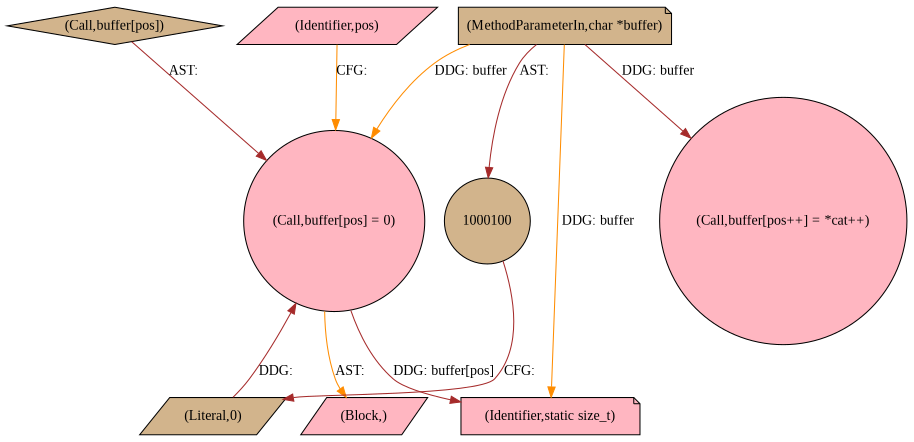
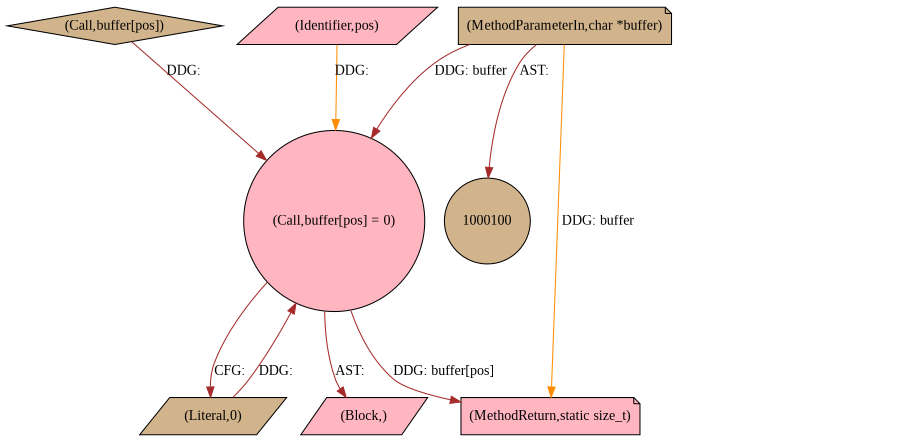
edge "(Call,buffer[pos])" -> "(Call,buffer[pos] = 0)": label "AST: " -> "DDG: "
edge "(Identifier,pos)" -> "(Call,buffer[pos] = 0)": label "CFG: " -> "DDG: "
edge "(MethodParameterIn,char *buffer)" -> "(Call,buffer[pos] = 0)": color darkorange -> brown
node "(Call,buffer[pos++] = *cat++)": removed
edge "(Call,buffer[pos] = 0)" -> "(Block,)": color darkorange -> brown
edge "1000100" -> "(Literal,0)": now "(Call,buffer[pos] = 0)" -> "(Literal,0)"
node "(Identifier,static size_t)": label "(Identifier,static size_t)" -> "(MethodReturn,static size_t)"
